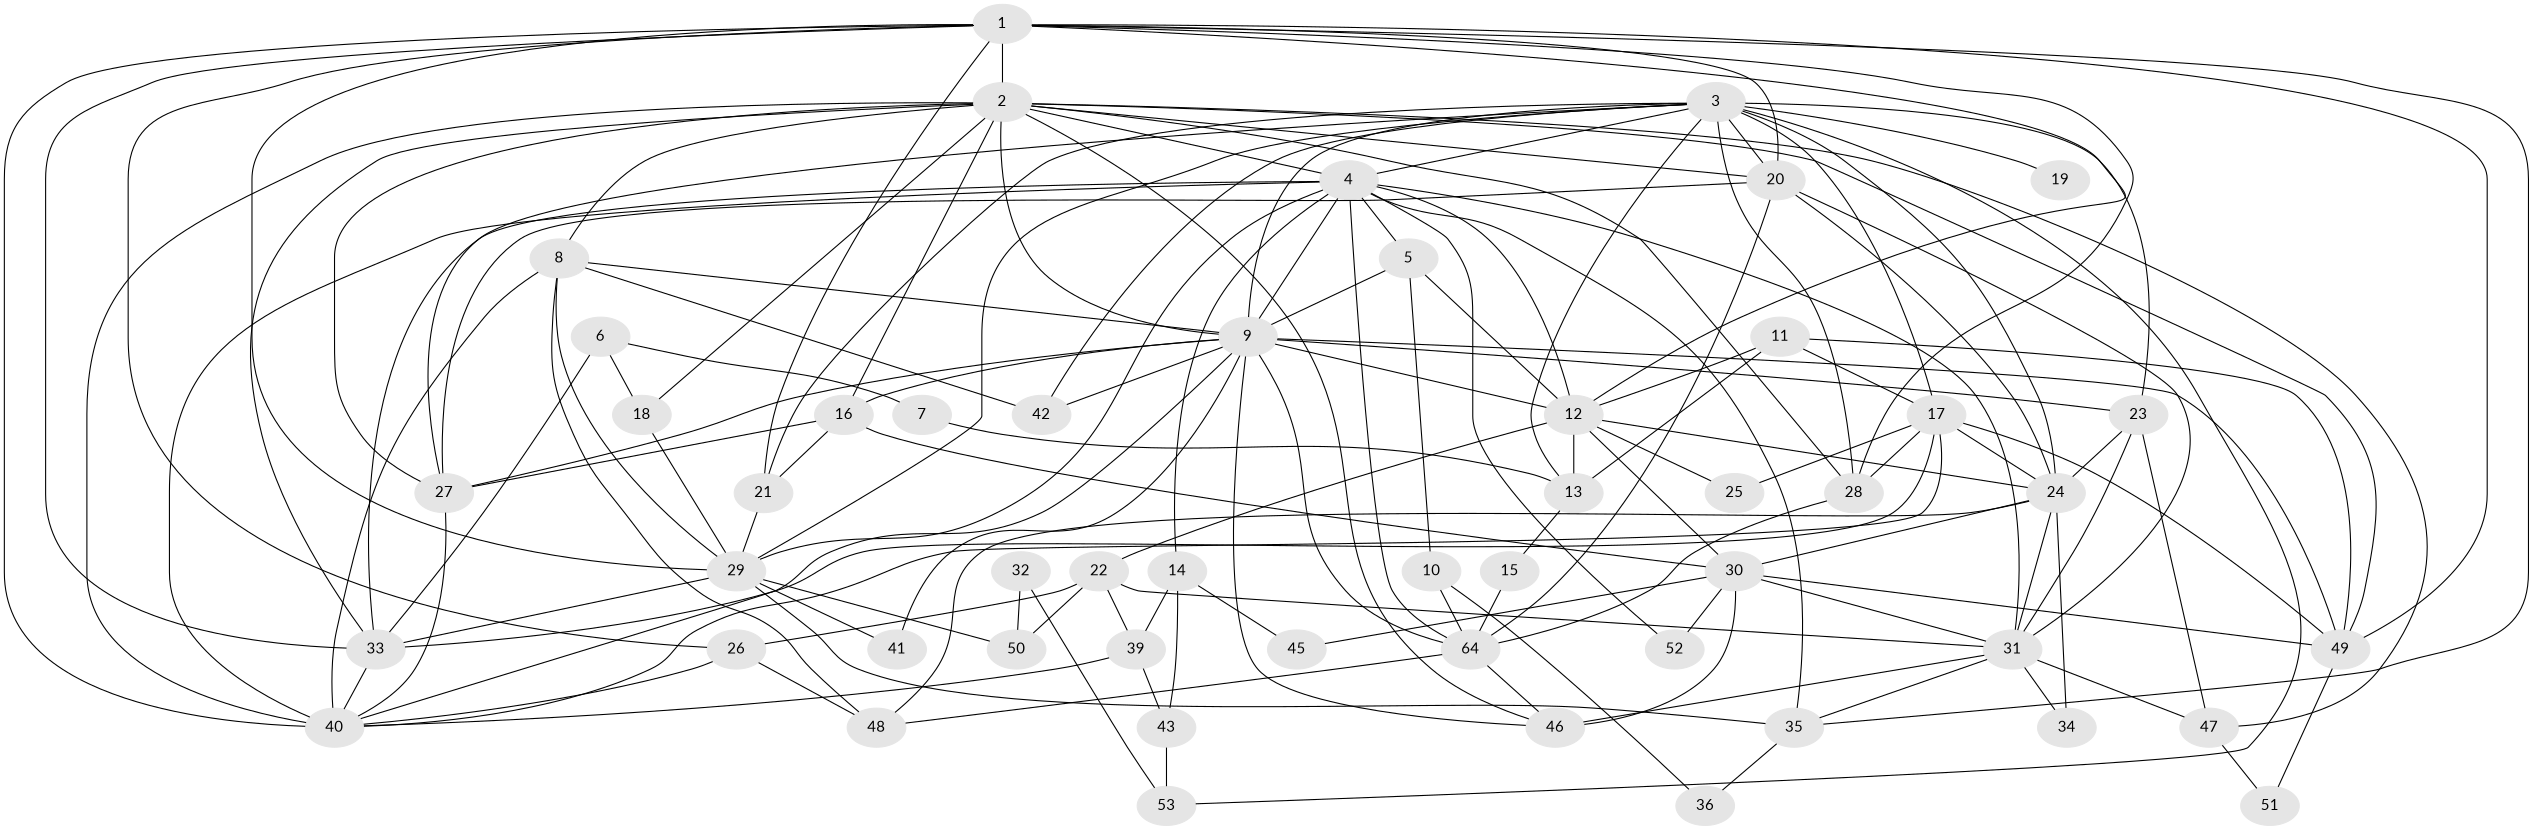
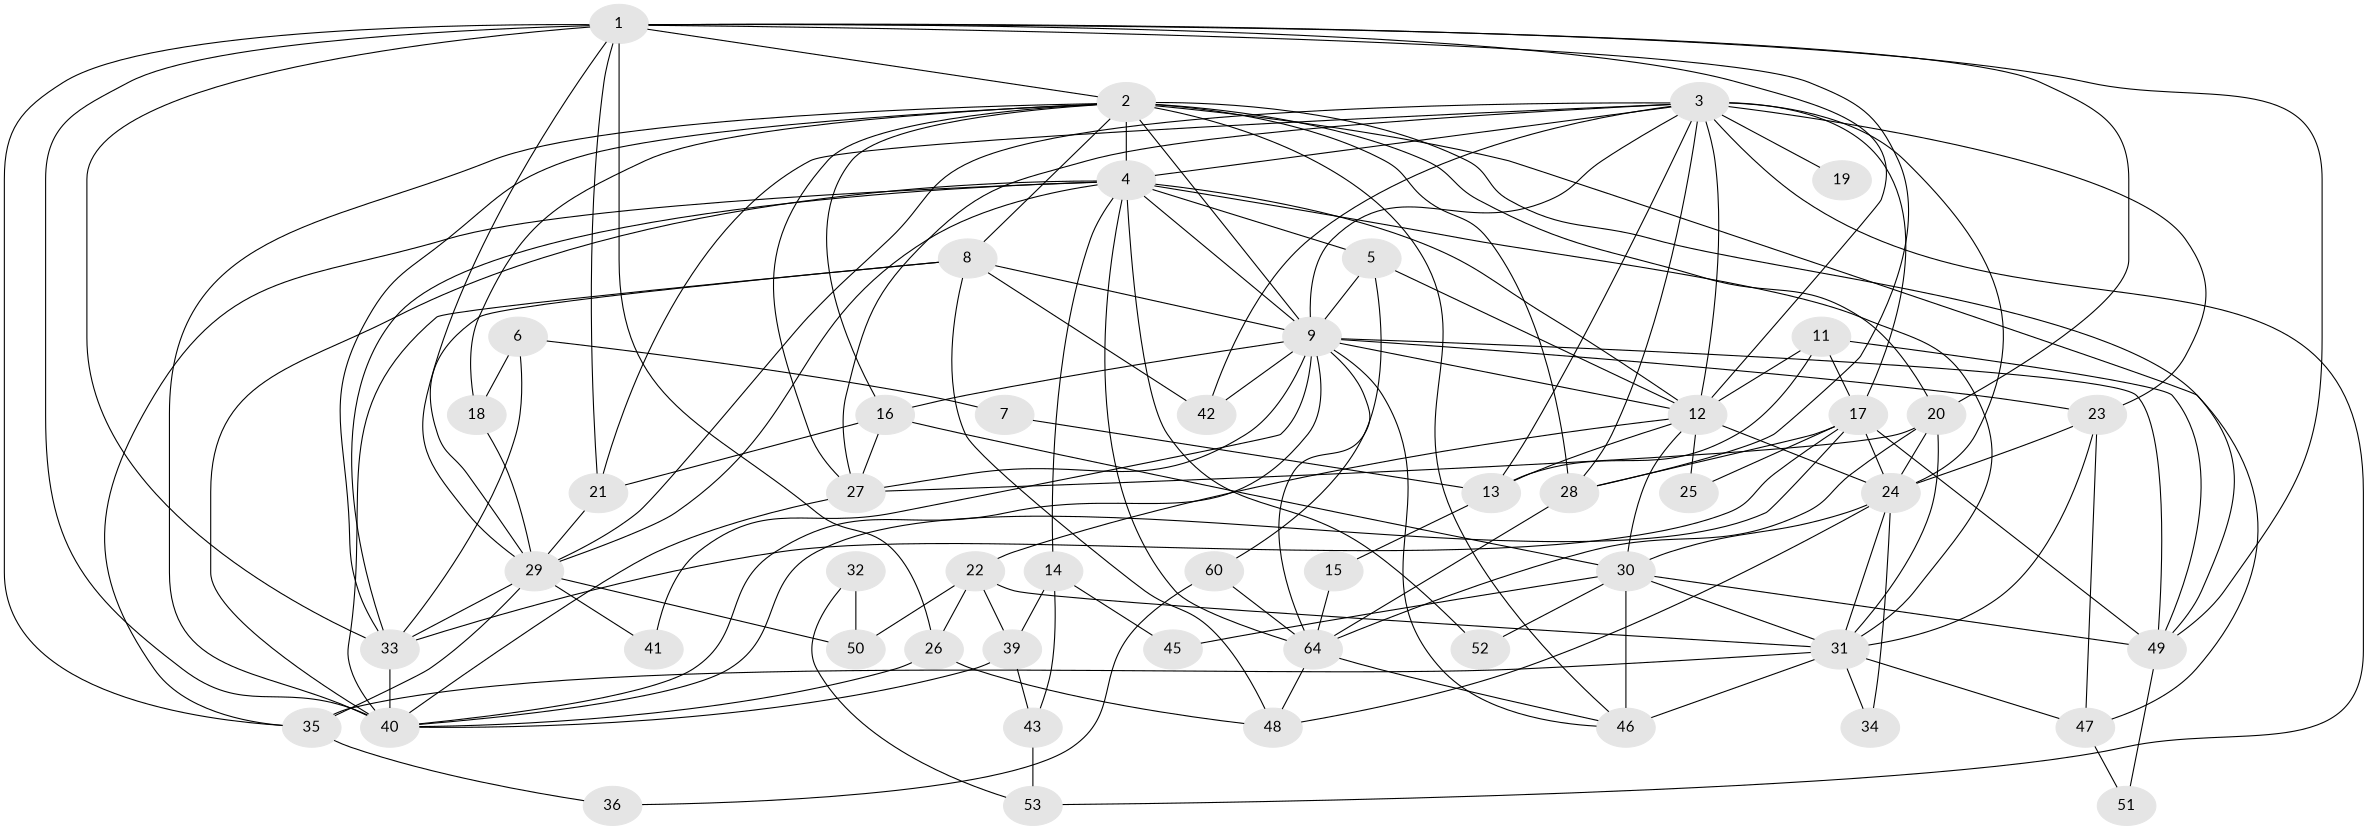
edge "3" -- "20": now "3" -- "12"
node "10": label "10" -> "60"
